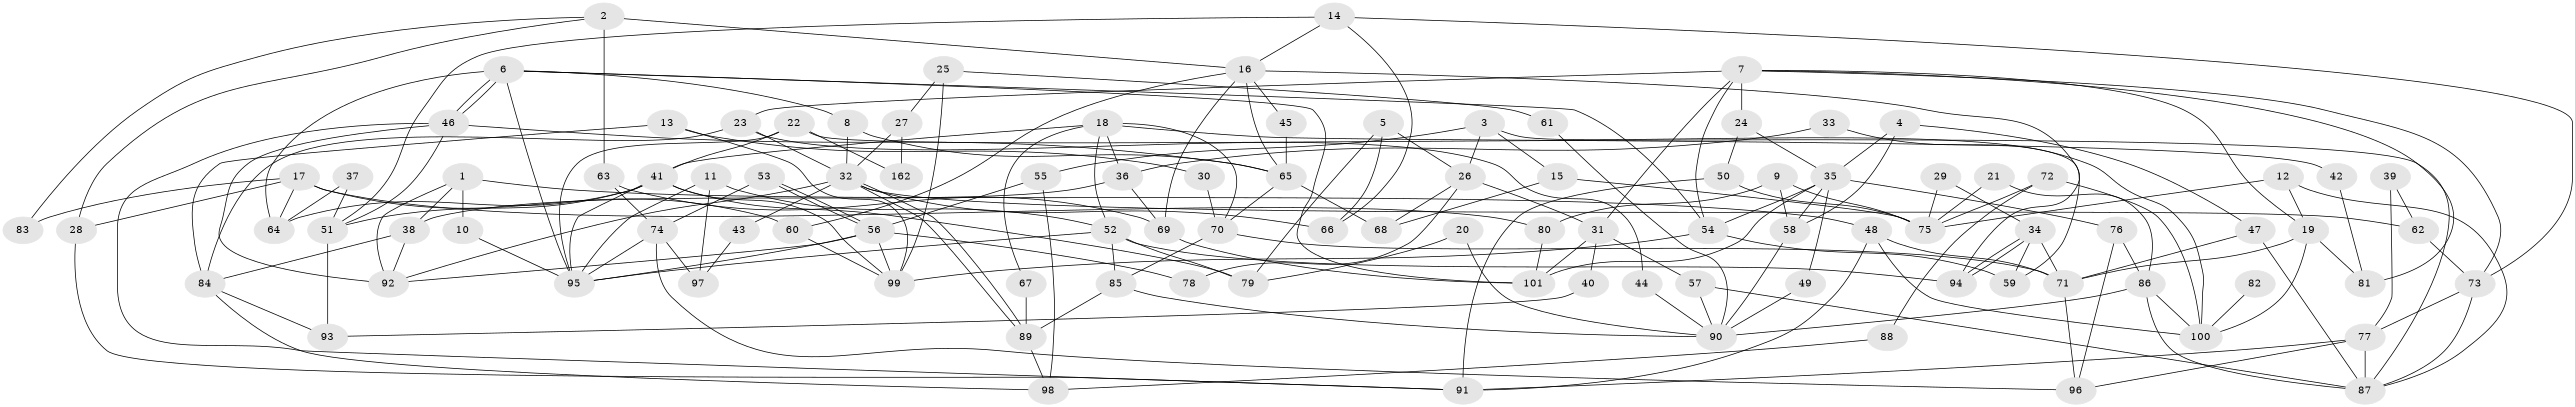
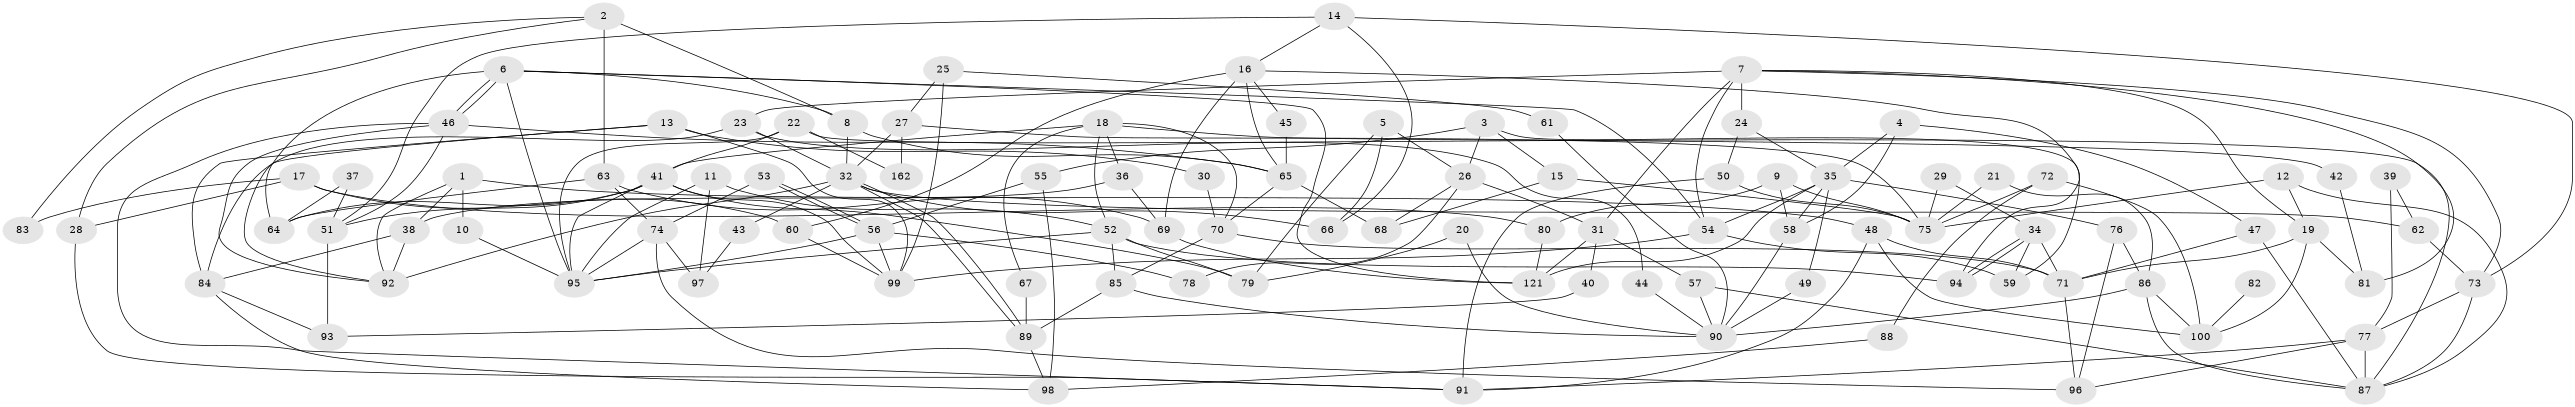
edge "2" -- "16": now "2" -- "8"
node "33": removed
edge "27" -- "75": added
edge "17" -- "64": now "63" -- "64"
edge "56" -- "92": now "13" -- "92"
node "101": label "101" -> "121"
